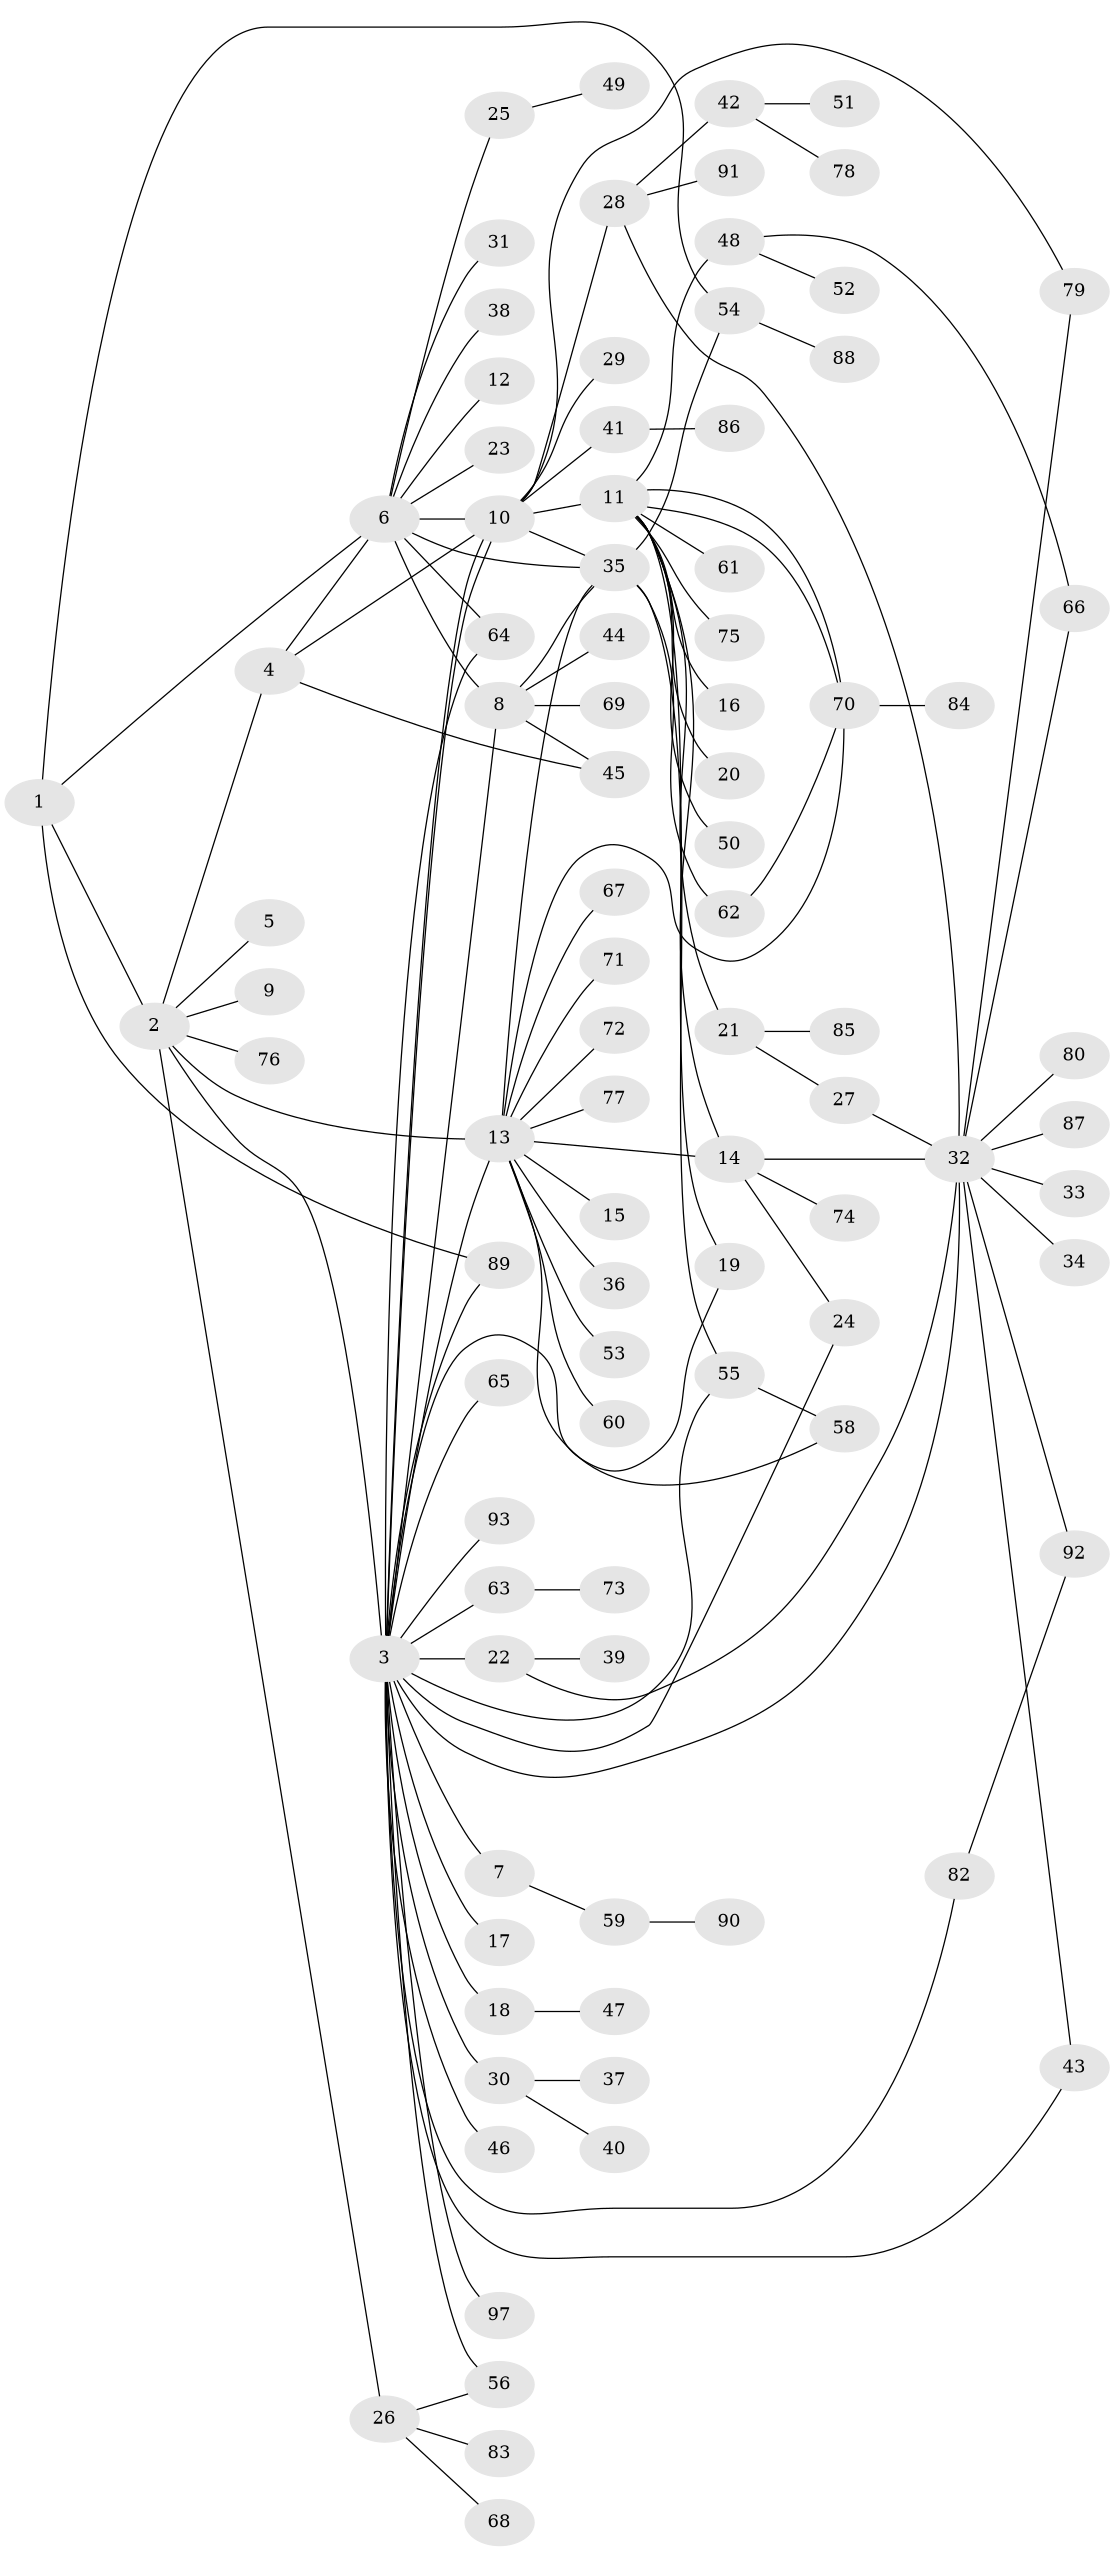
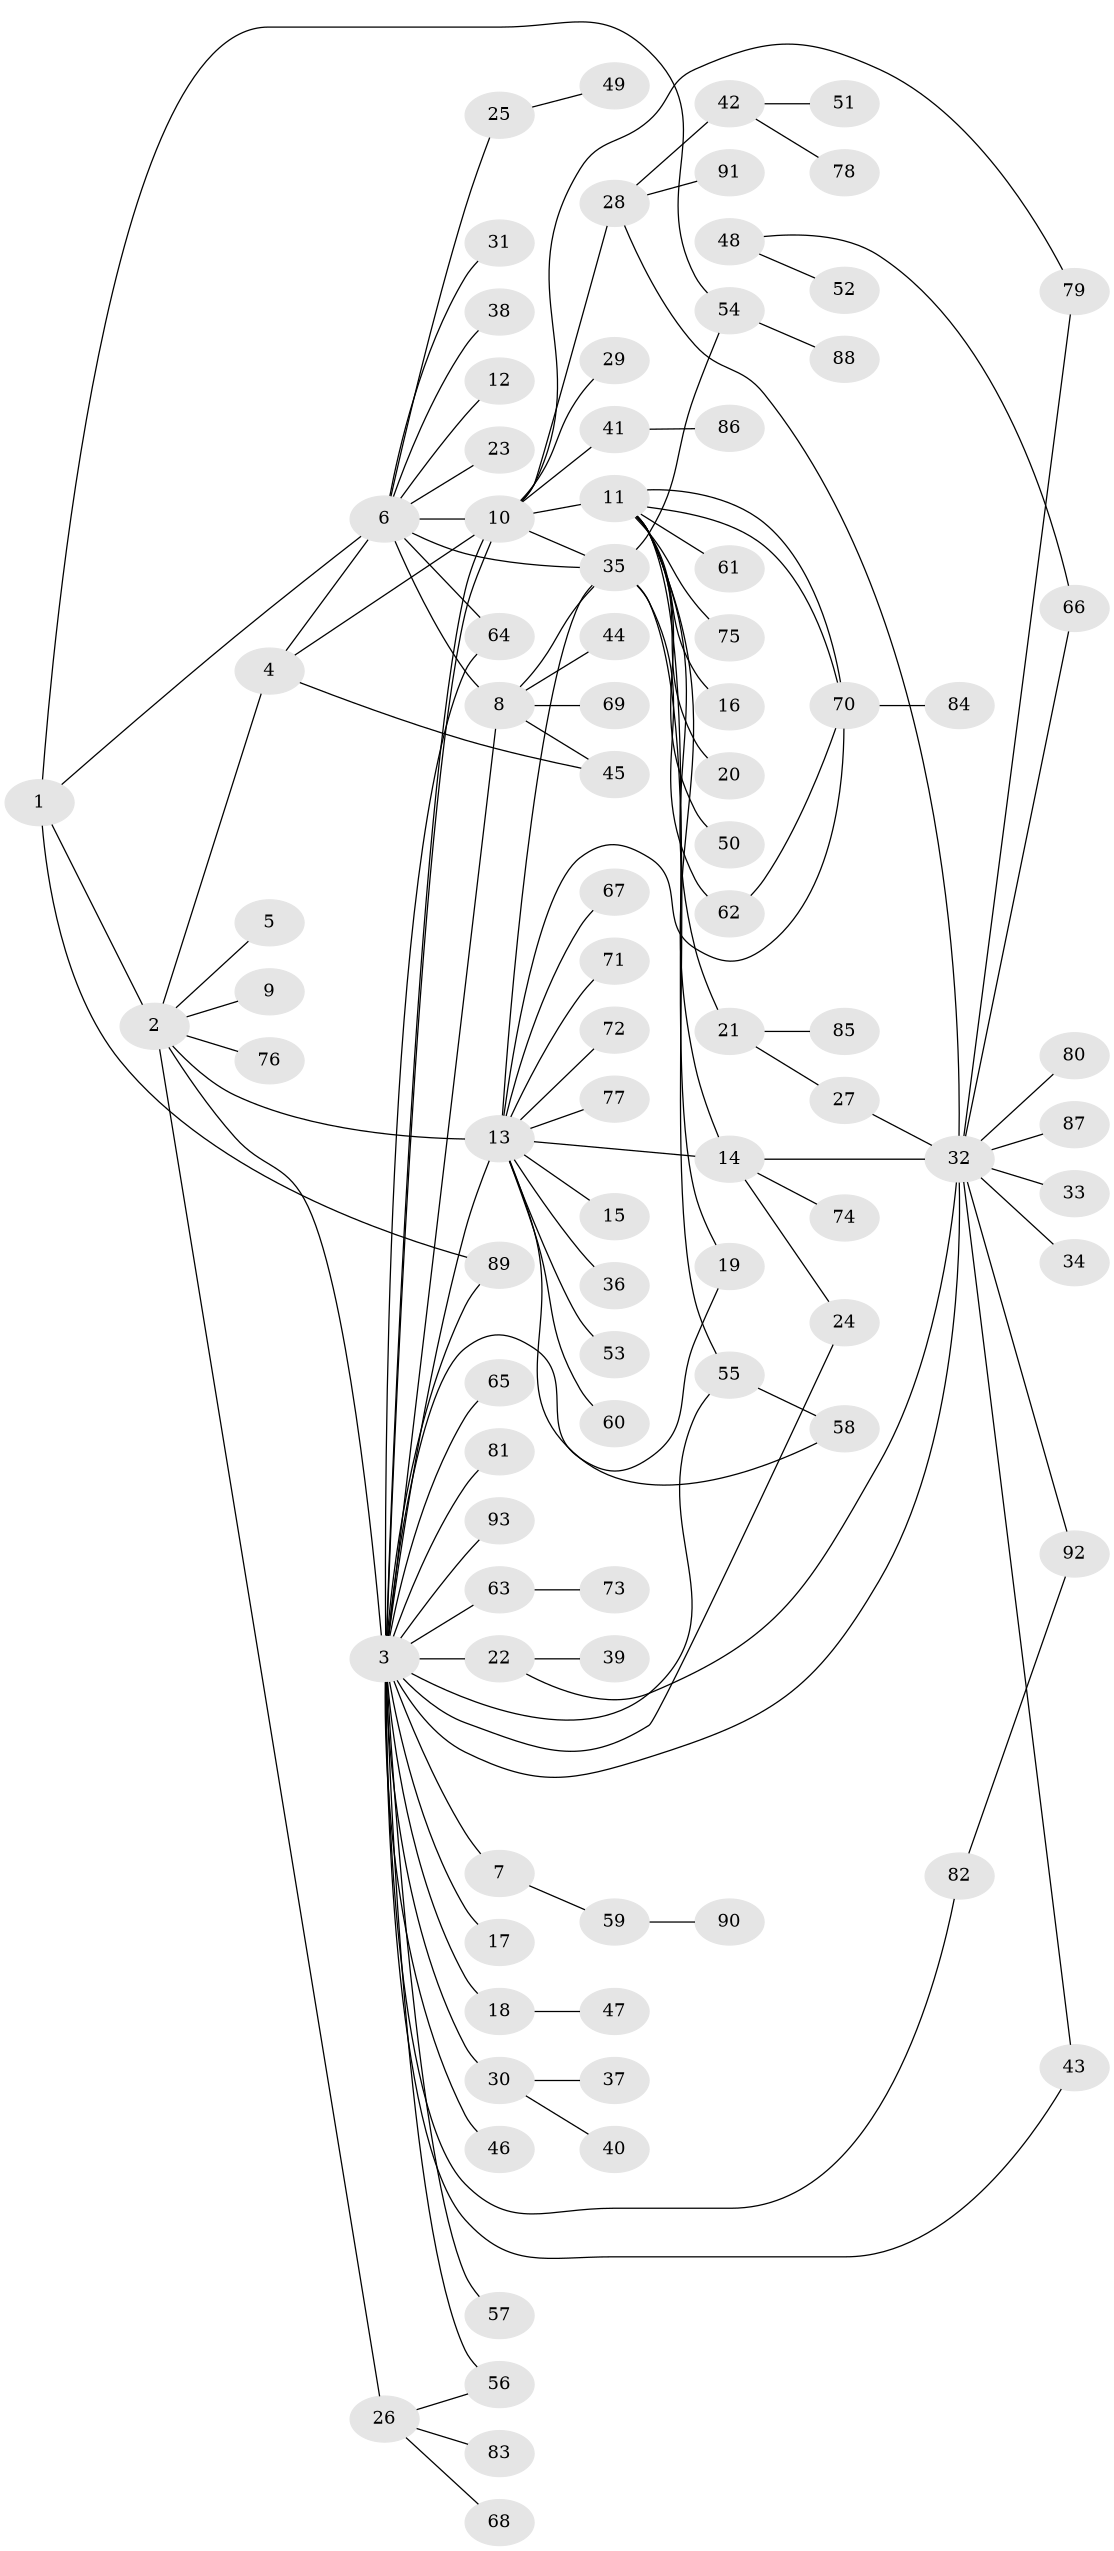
edge "48" -- "11": removed
node "81": added
node "97": label "97" -> "57"
